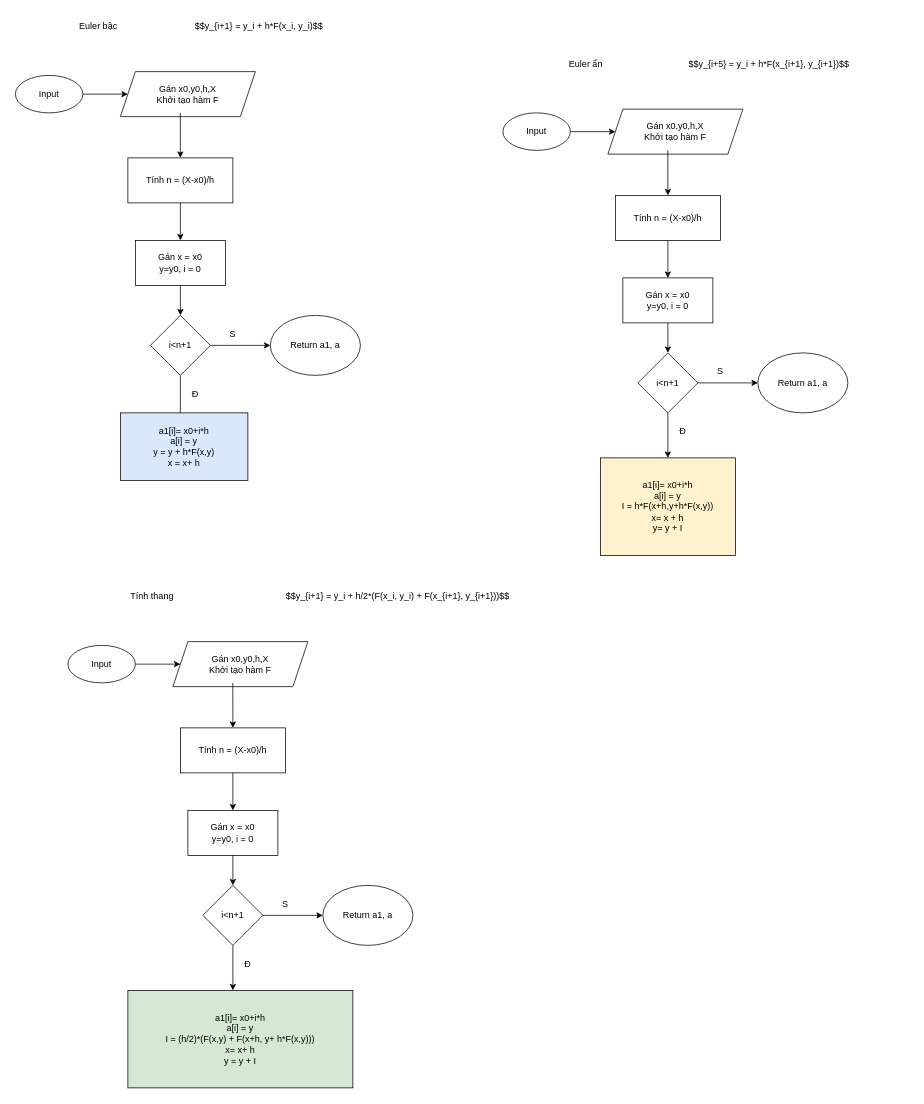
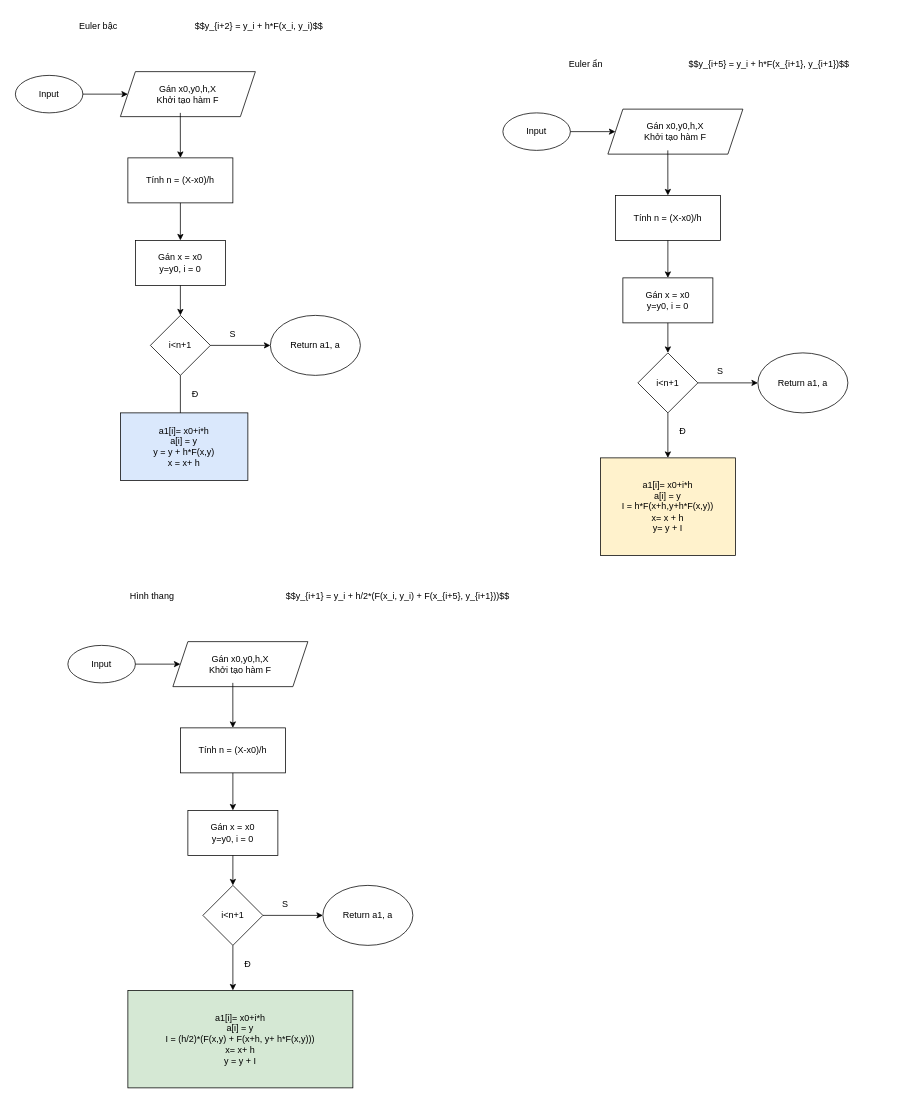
node "$$y_{i+1} = y_i + h*F(x_i, y_i)$$": label "$$y_{i+1} = y_i + h*F(x_i, y_i)$$" -> "$$y_{i+2} = y_i + h*F(x_i, y_i)$$"
node "Tính thang": label "Tính thang" -> "Hình thang"
node "$$y_{i+1} = y_i + h/2*(F(x_i, y_i) + F(x_{i+1}, y_{i+1}))$$": label "$$y_{i+1} = y_i + h/2*(F(x_i, y_i) + F(x_{i+1}, y_{i+1}))$$" -> "$$y_{i+1} = y_i + h/2*(F(x_i, y_i) + F(x_{i+5}, y_{i+1}))$$"
